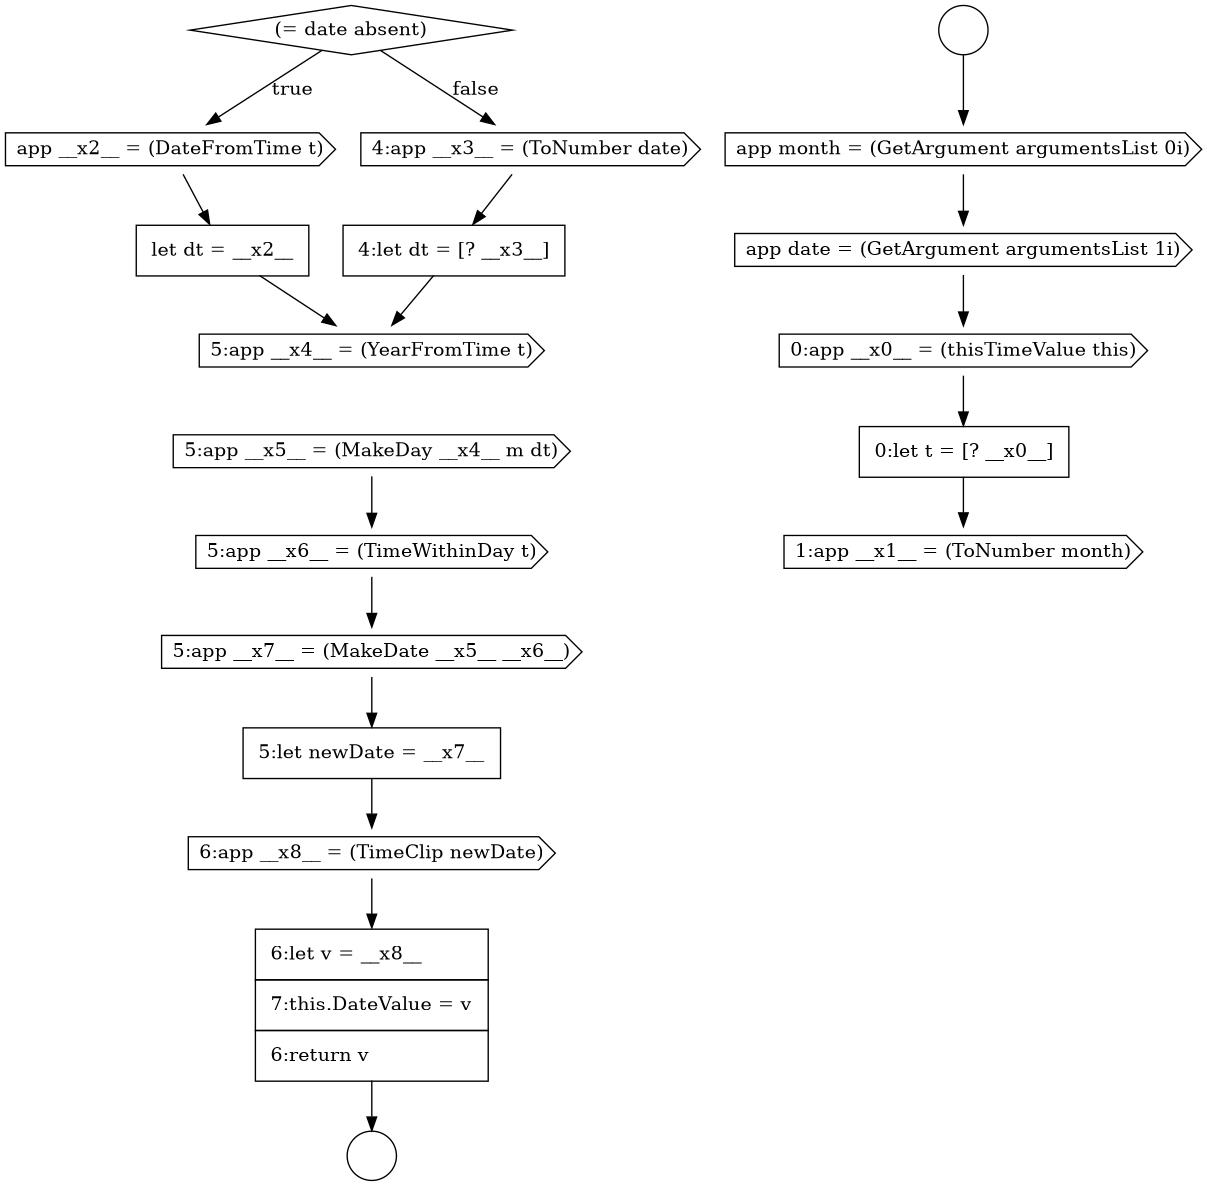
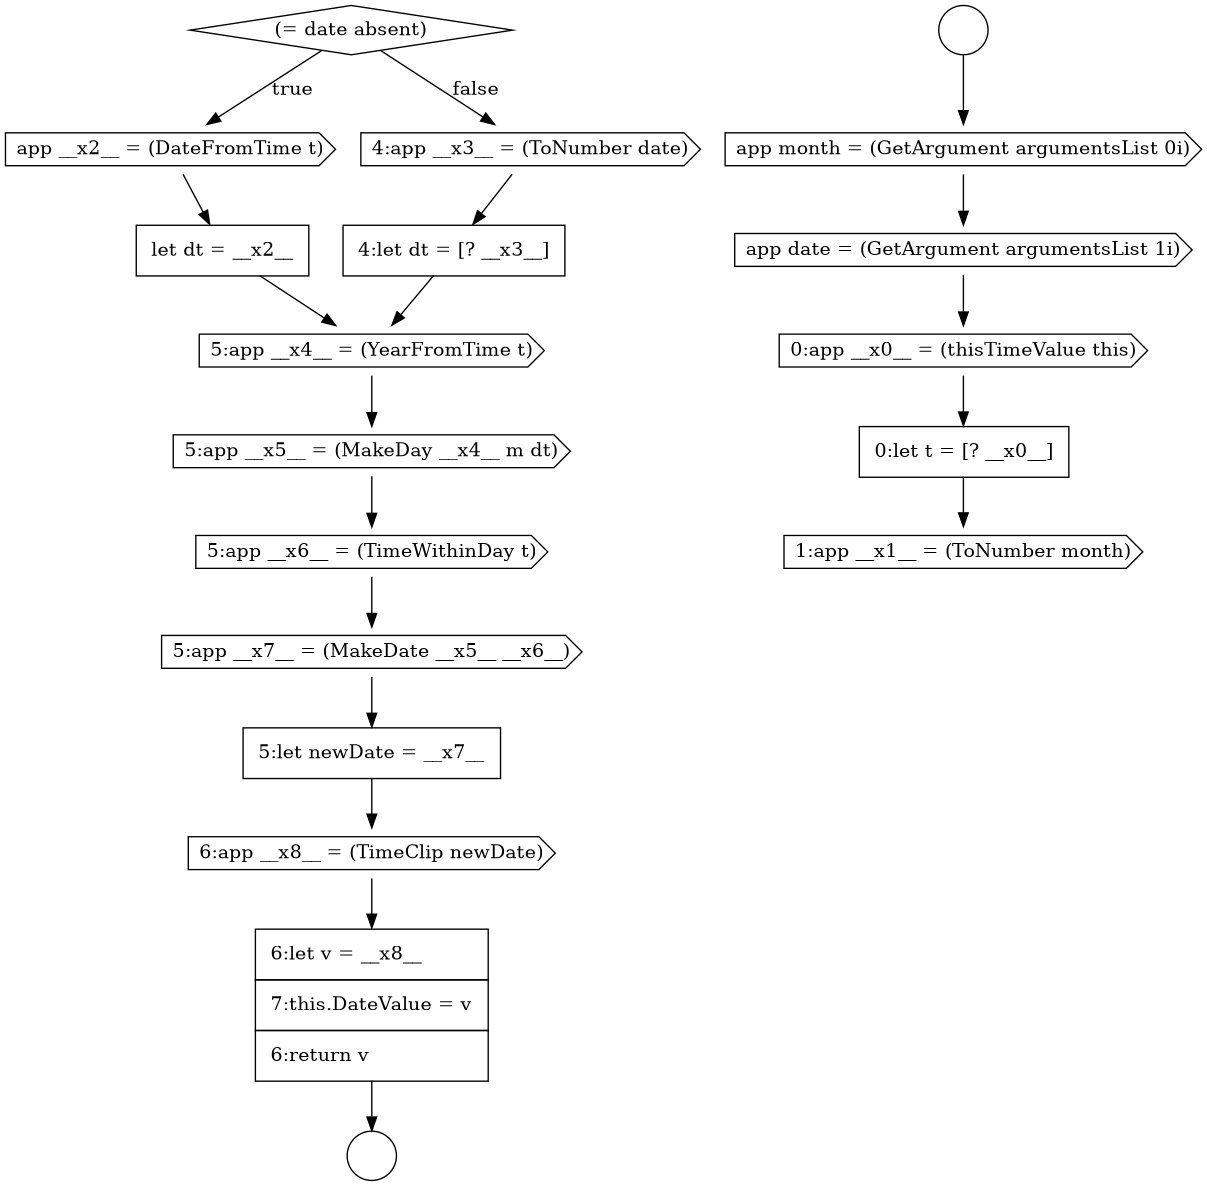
edge "5:app __x4__ = (YearFromTime t)" -> "5:app __x5__ = (MakeDay __x4__ m dt)": added
